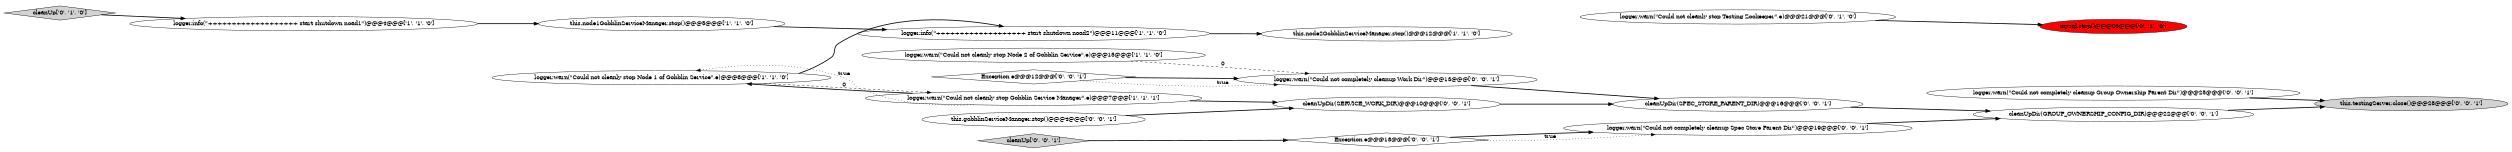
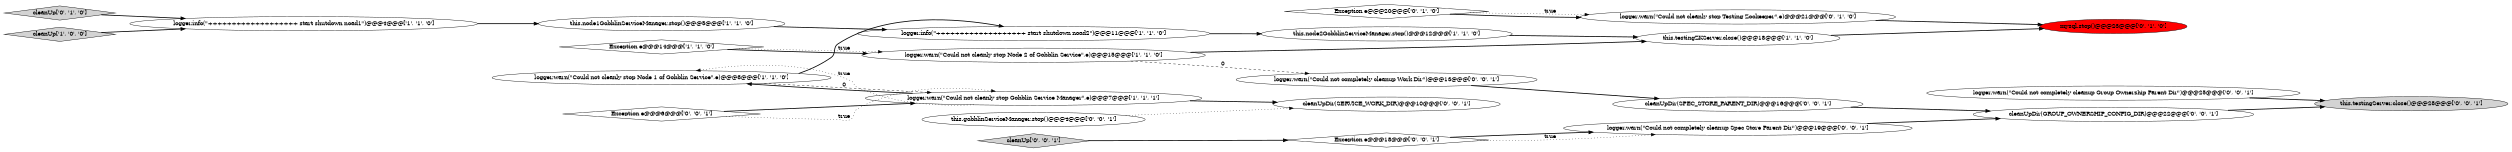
node "Exception e@@@20@@@['0', '1', '0']": added
node "cleanUp['1', '0', '0']": added
node "this.testingZKServer.close()@@@18@@@['1', '1', '0']": added
node "Exception e@@@14@@@['1', '1', '0']": added
node "Exception e@@@12@@@['0', '0', '1']": removed
edge "cleanUpDir(SERVICE_WORK_DIR)@@@10@@@['0', '0', '1']" -> "cleanUpDir(SPEC_STORE_PARENT_DIR)@@@16@@@['0', '0', '1']": removed
edge "this.gobblinServiceManager.stop()@@@4@@@['0', '0', '1']" -> "cleanUpDir(SERVICE_WORK_DIR)@@@10@@@['0', '0', '1']": style bold -> dotted
node "Exception e@@@6@@@['0', '0', '1']": added
